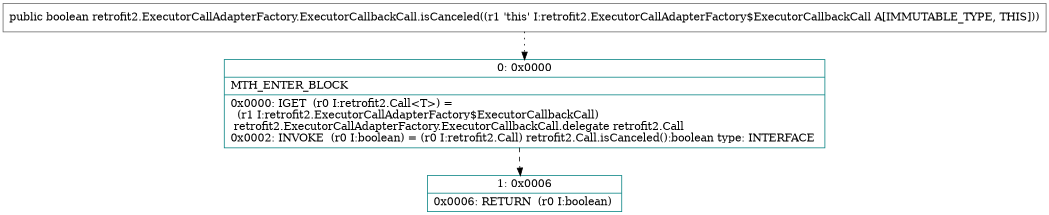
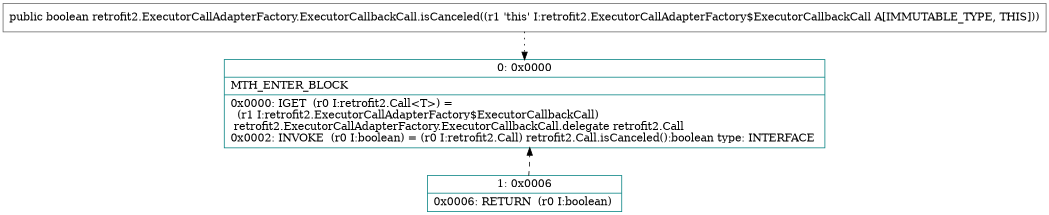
edge "0: 0x0000" -> "1: 0x0006": reversed
